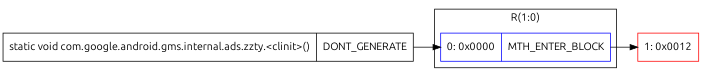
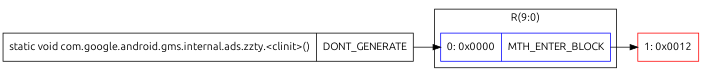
cluster "R(1:0)": label "R(1:0)" -> "R(9:0)"
